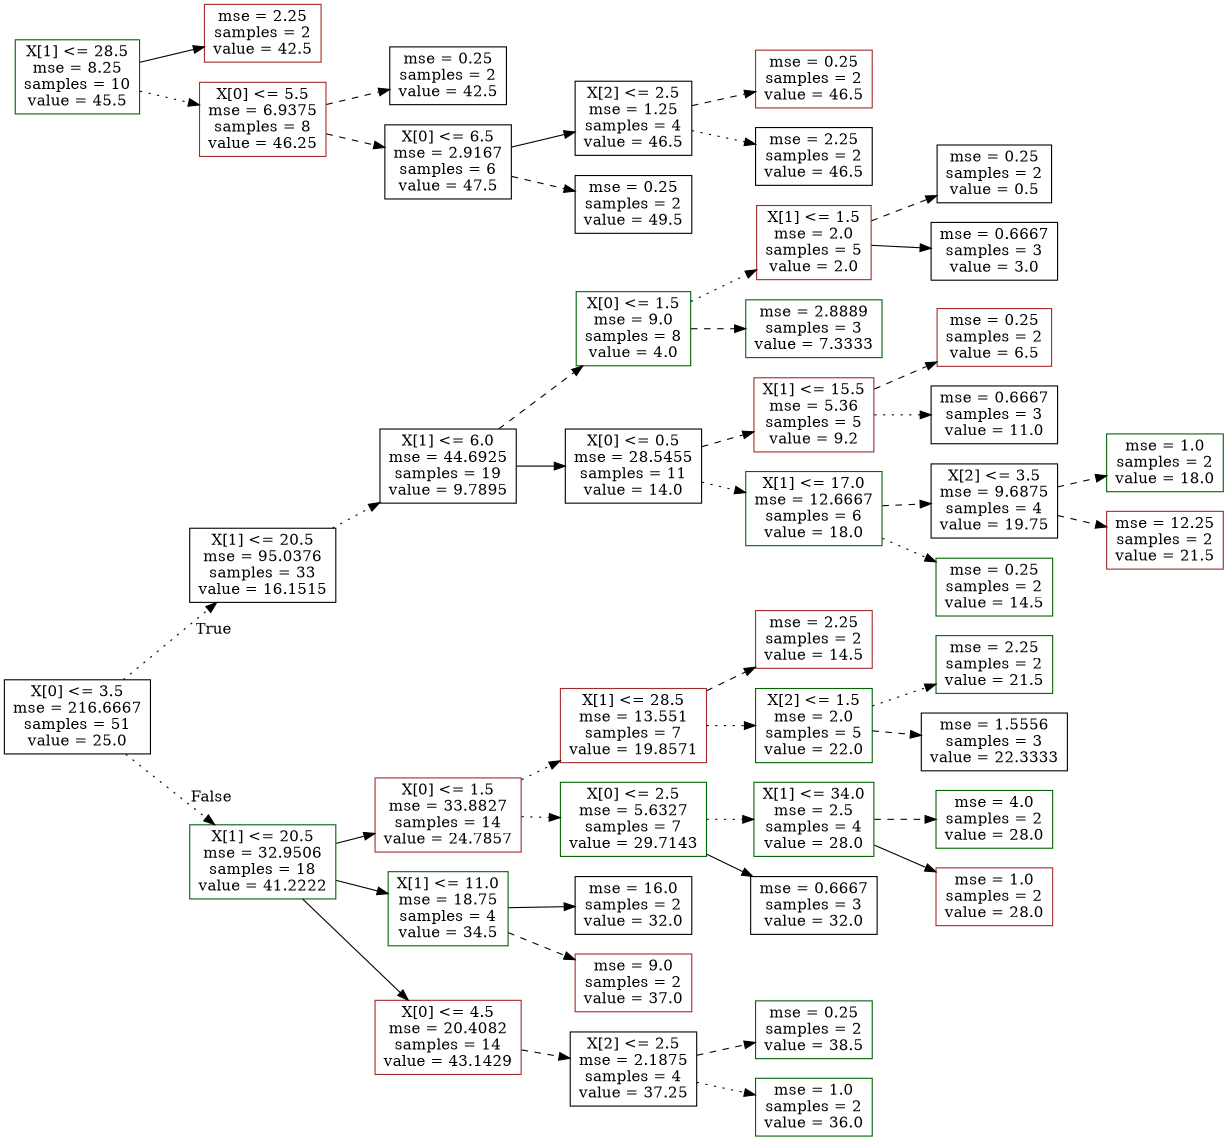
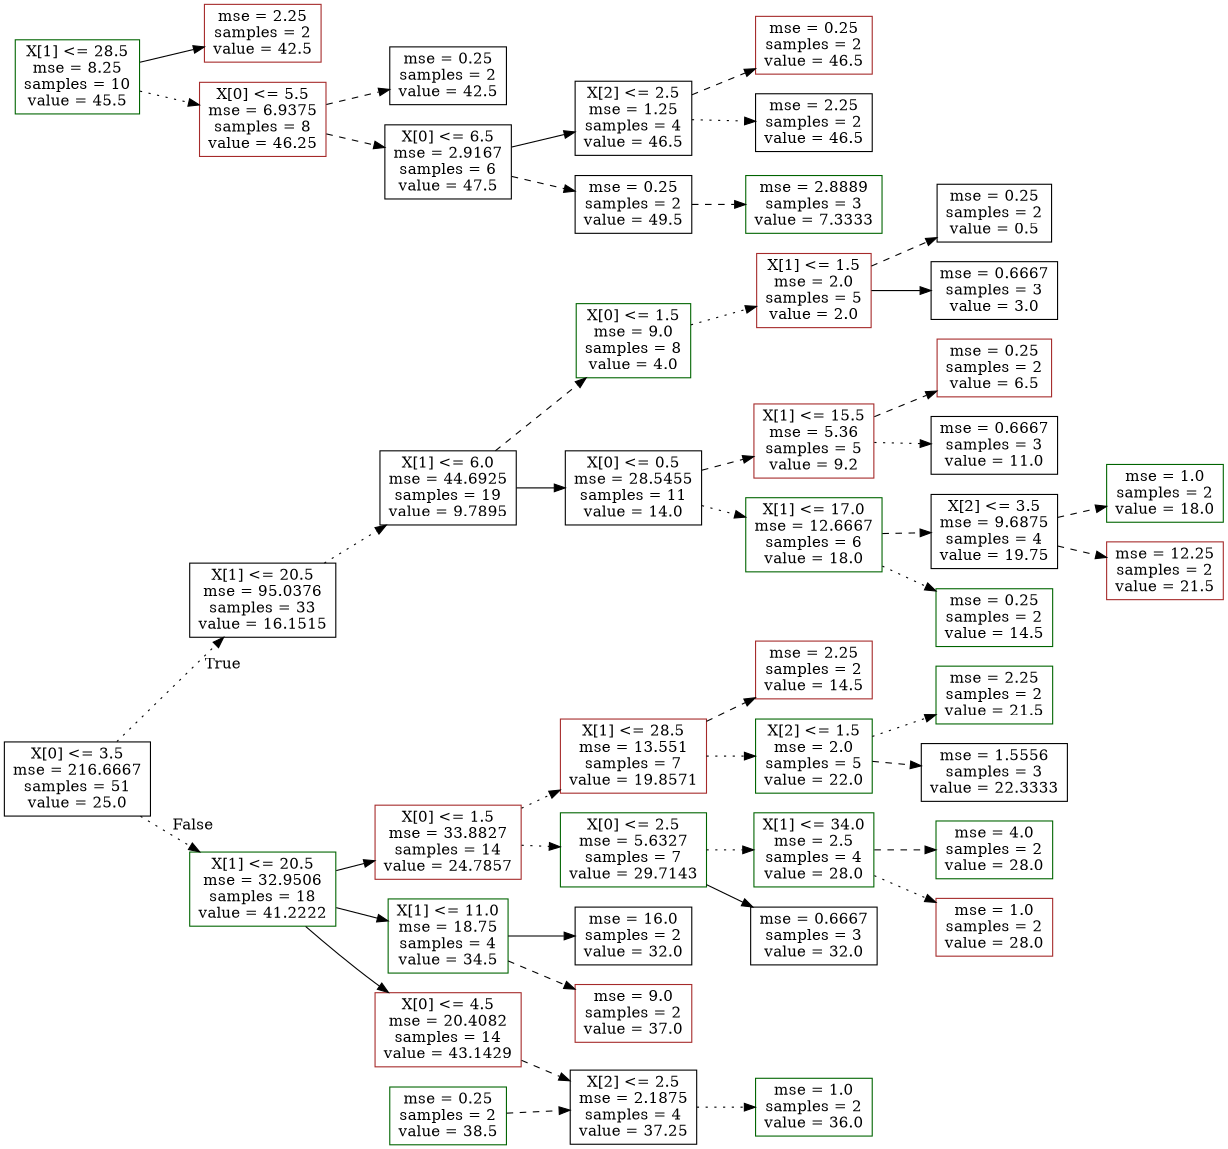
edge "X[0] <= 1.5 mse = 9.0 samples = 8 value = 4.0" -> "mse = 2.8889 samples = 3 value = 7.3333": now "mse = 0.25 samples = 2 value = 49.5" -> "mse = 2.8889 samples = 3 value = 7.3333"
edge "X[1] <= 34.0 mse = 2.5 samples = 4 value = 28.0" -> "mse = 1.0 samples = 2 value = 28.0": style solid -> dotted
edge "X[2] <= 2.5 mse = 2.1875 samples = 4 value = 37.25" -> "mse = 0.25 samples = 2 value = 38.5": reversed
